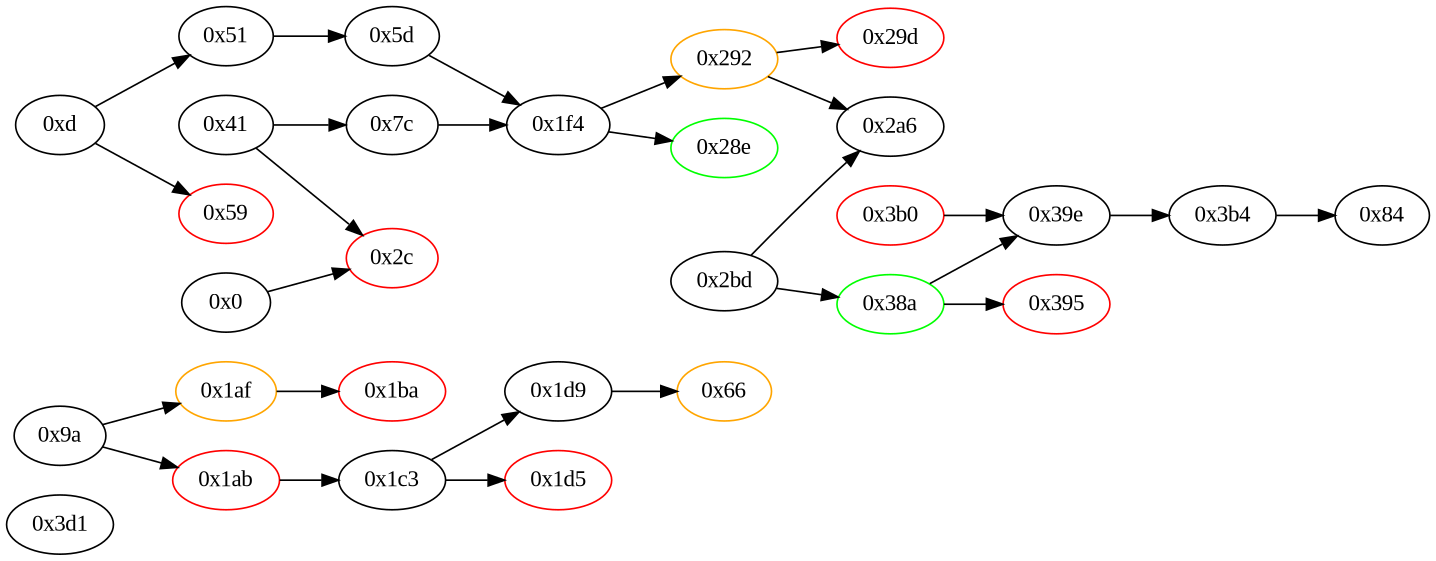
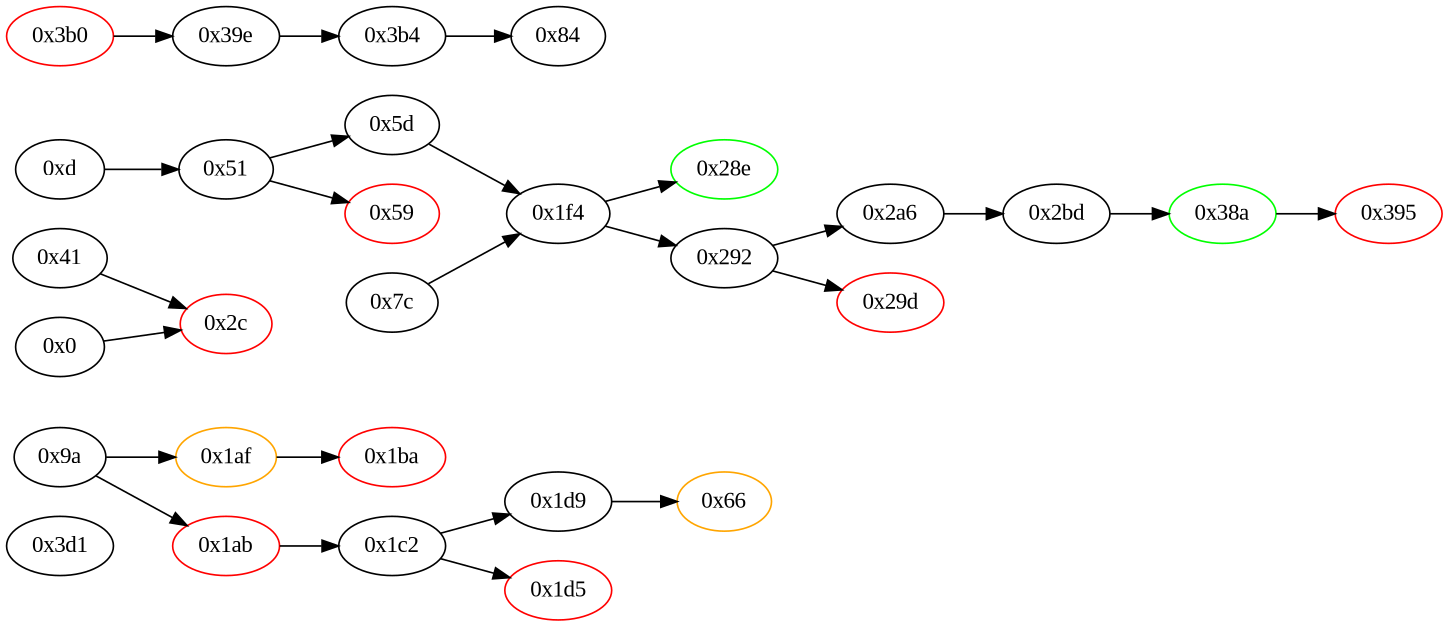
node "0x292": color orange -> black
edge "0x41" -> "0x7c": removed
edge "0xd" -> "0x59": now "0x51" -> "0x59"
edge "0x2bd" -> "0x2a6": reversed
edge "0x38a" -> "0x39e": removed
node "0x1c3": label "0x1c3" -> "0x1c2"
